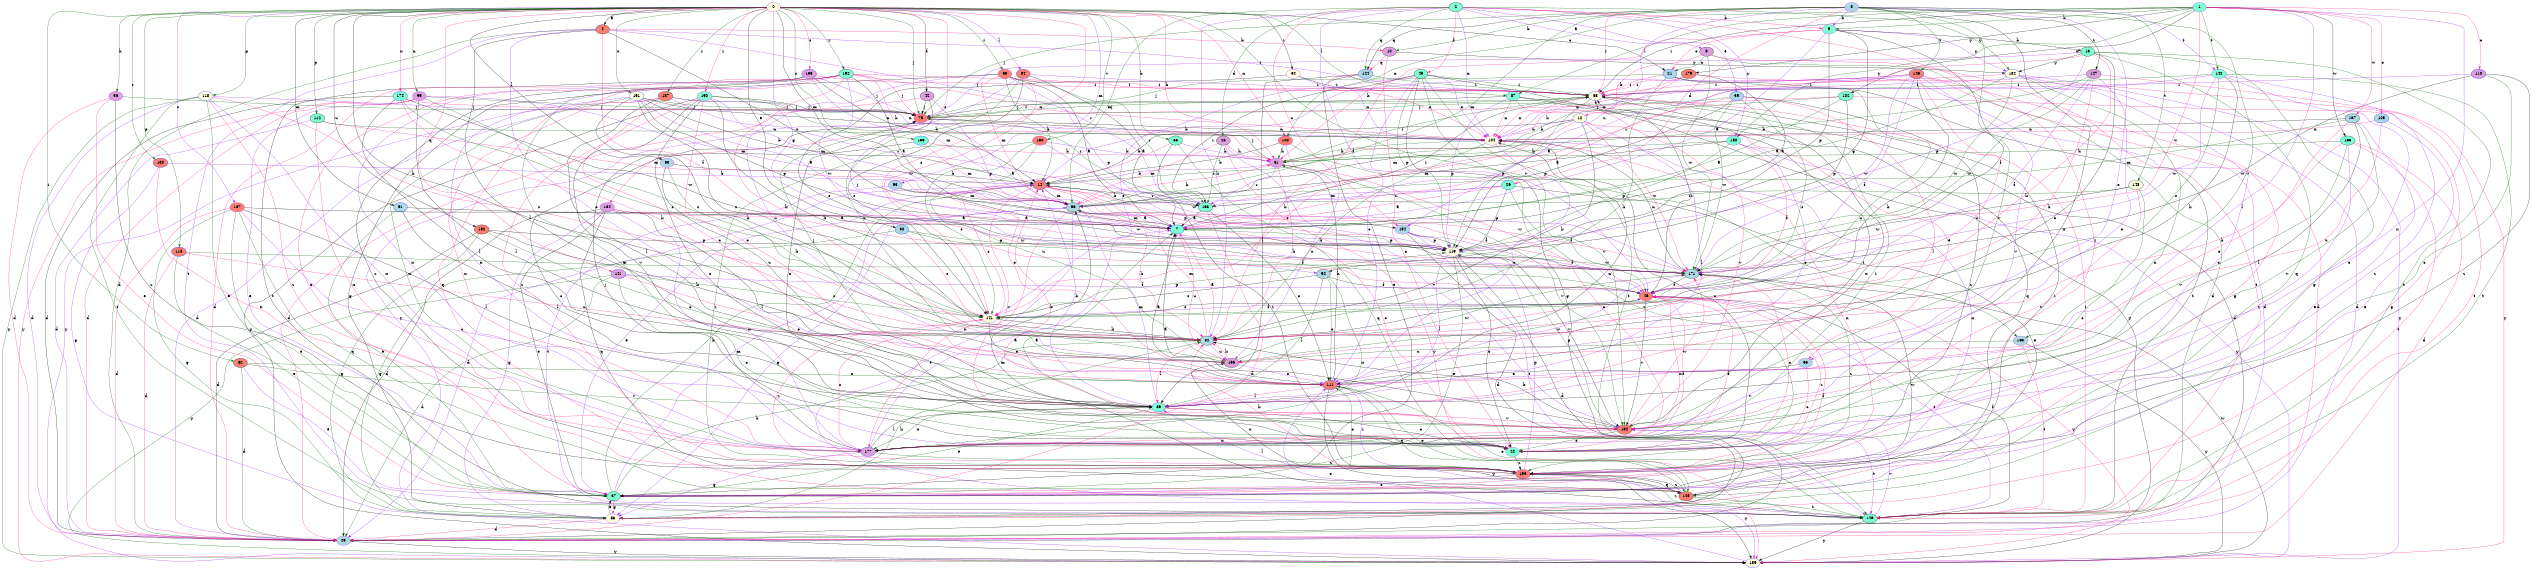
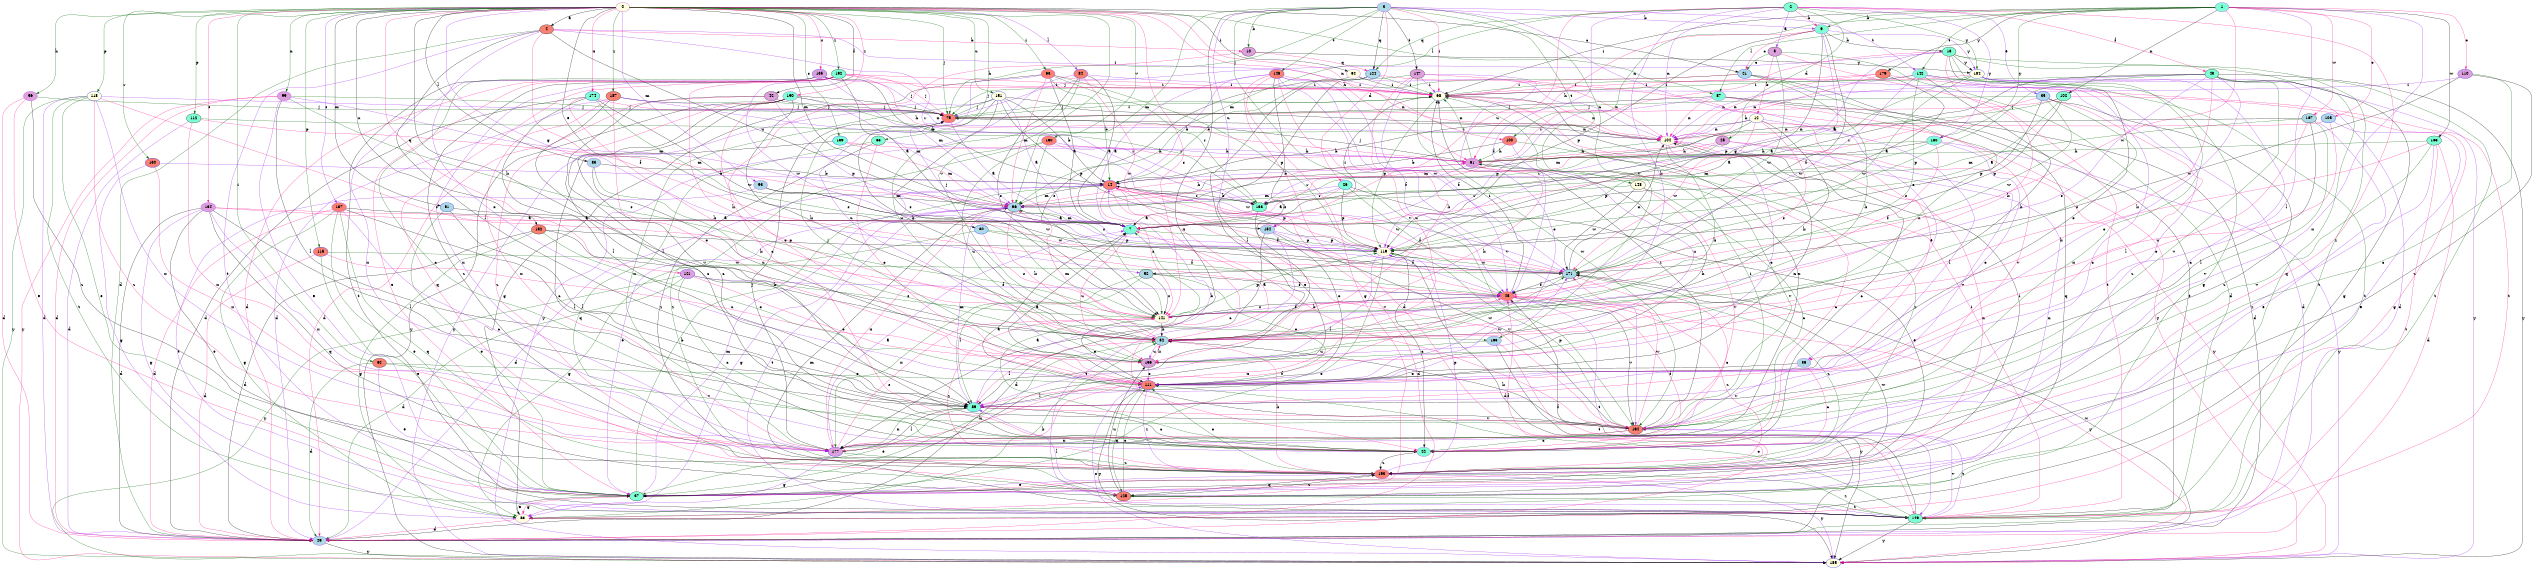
edge "63" -> "119": color purple -> darkgreen
edge "147" -> "171": now "147" -> "164"
